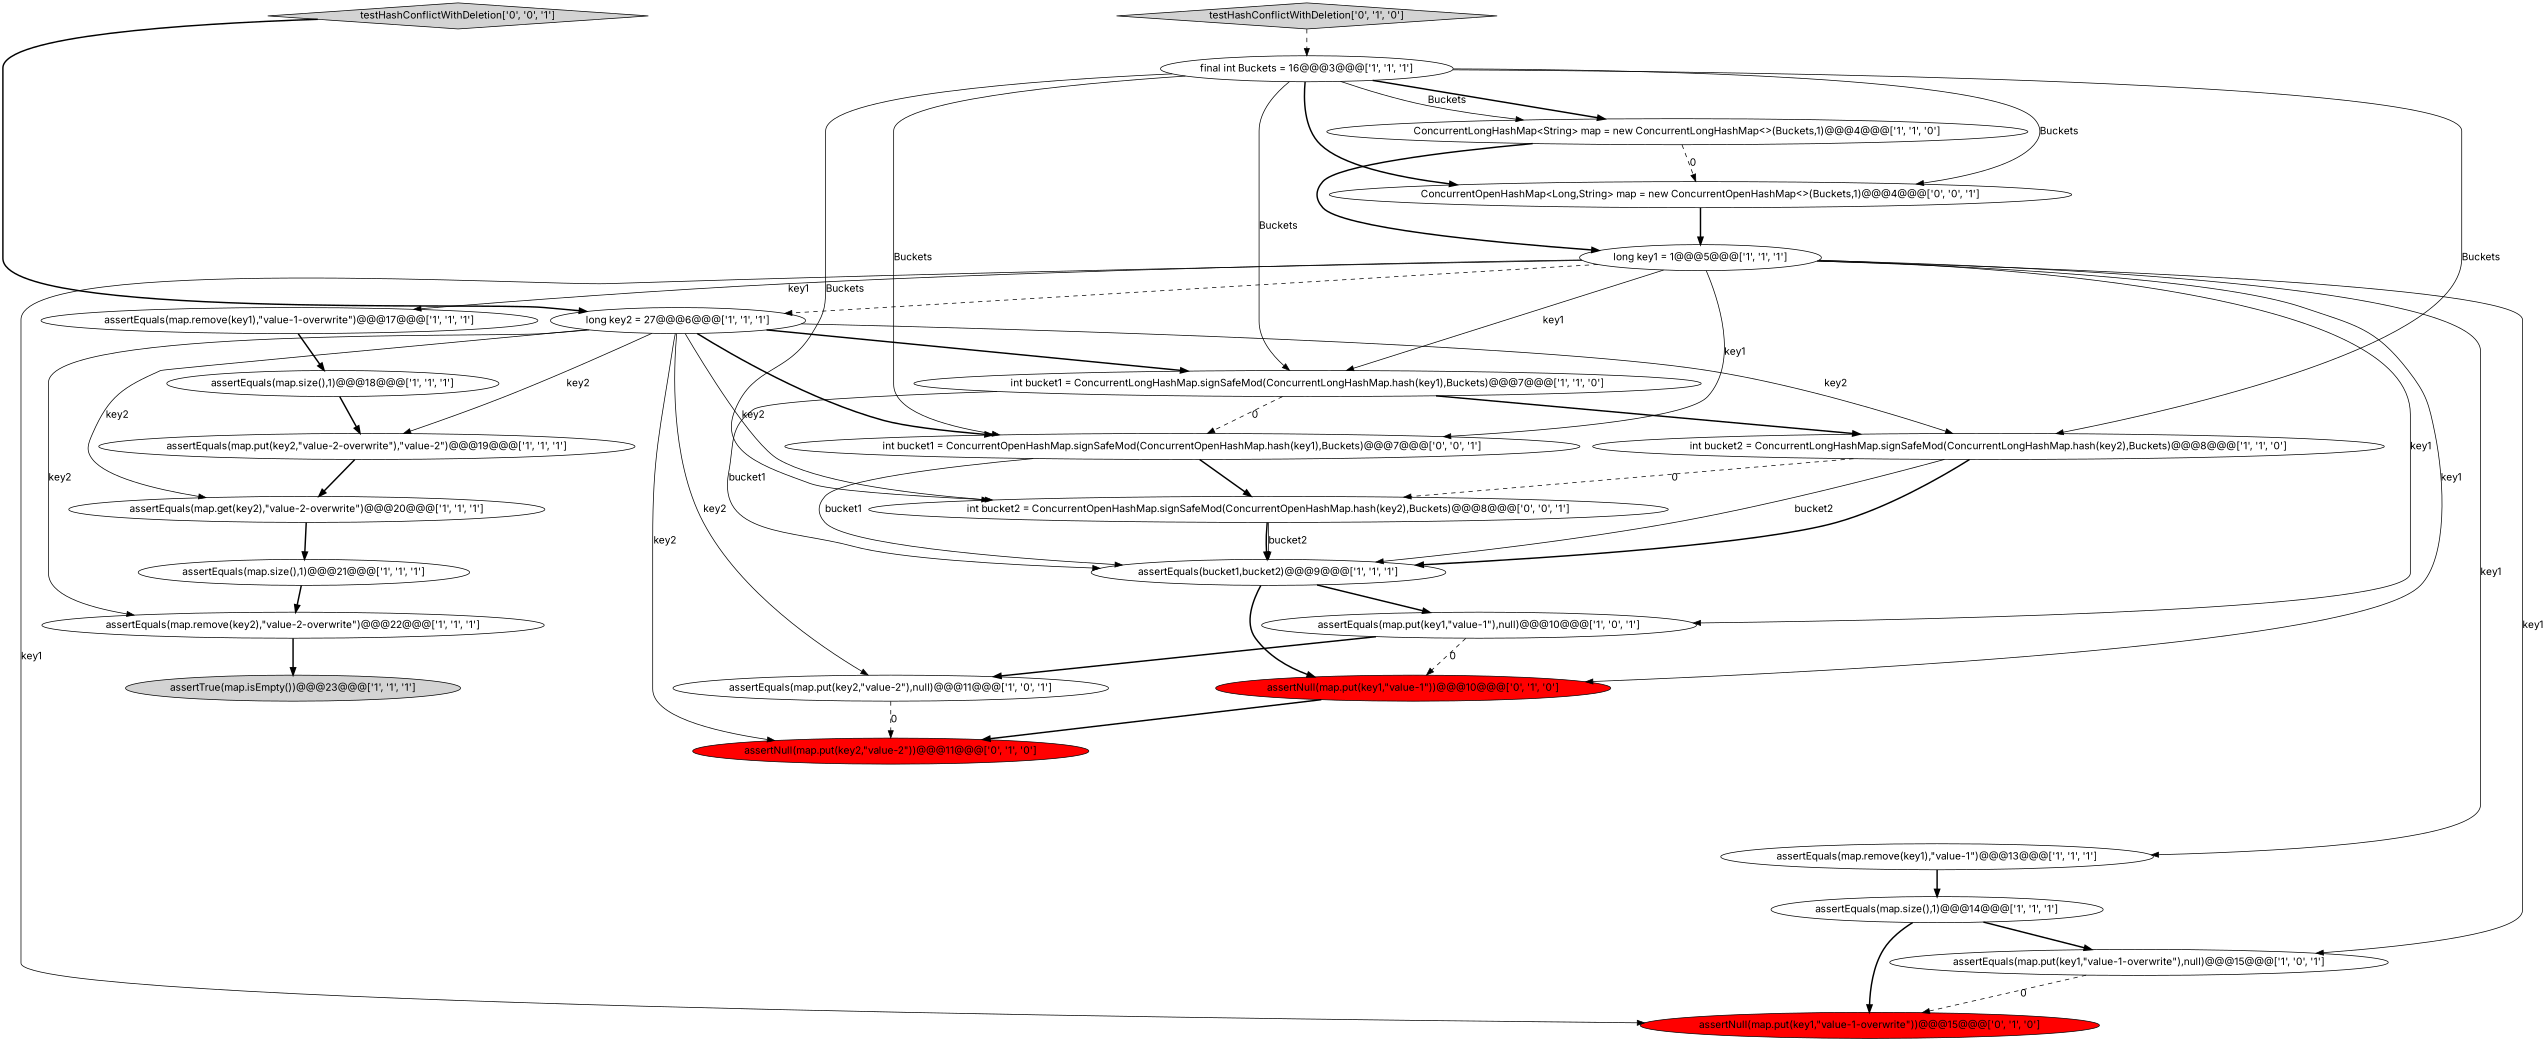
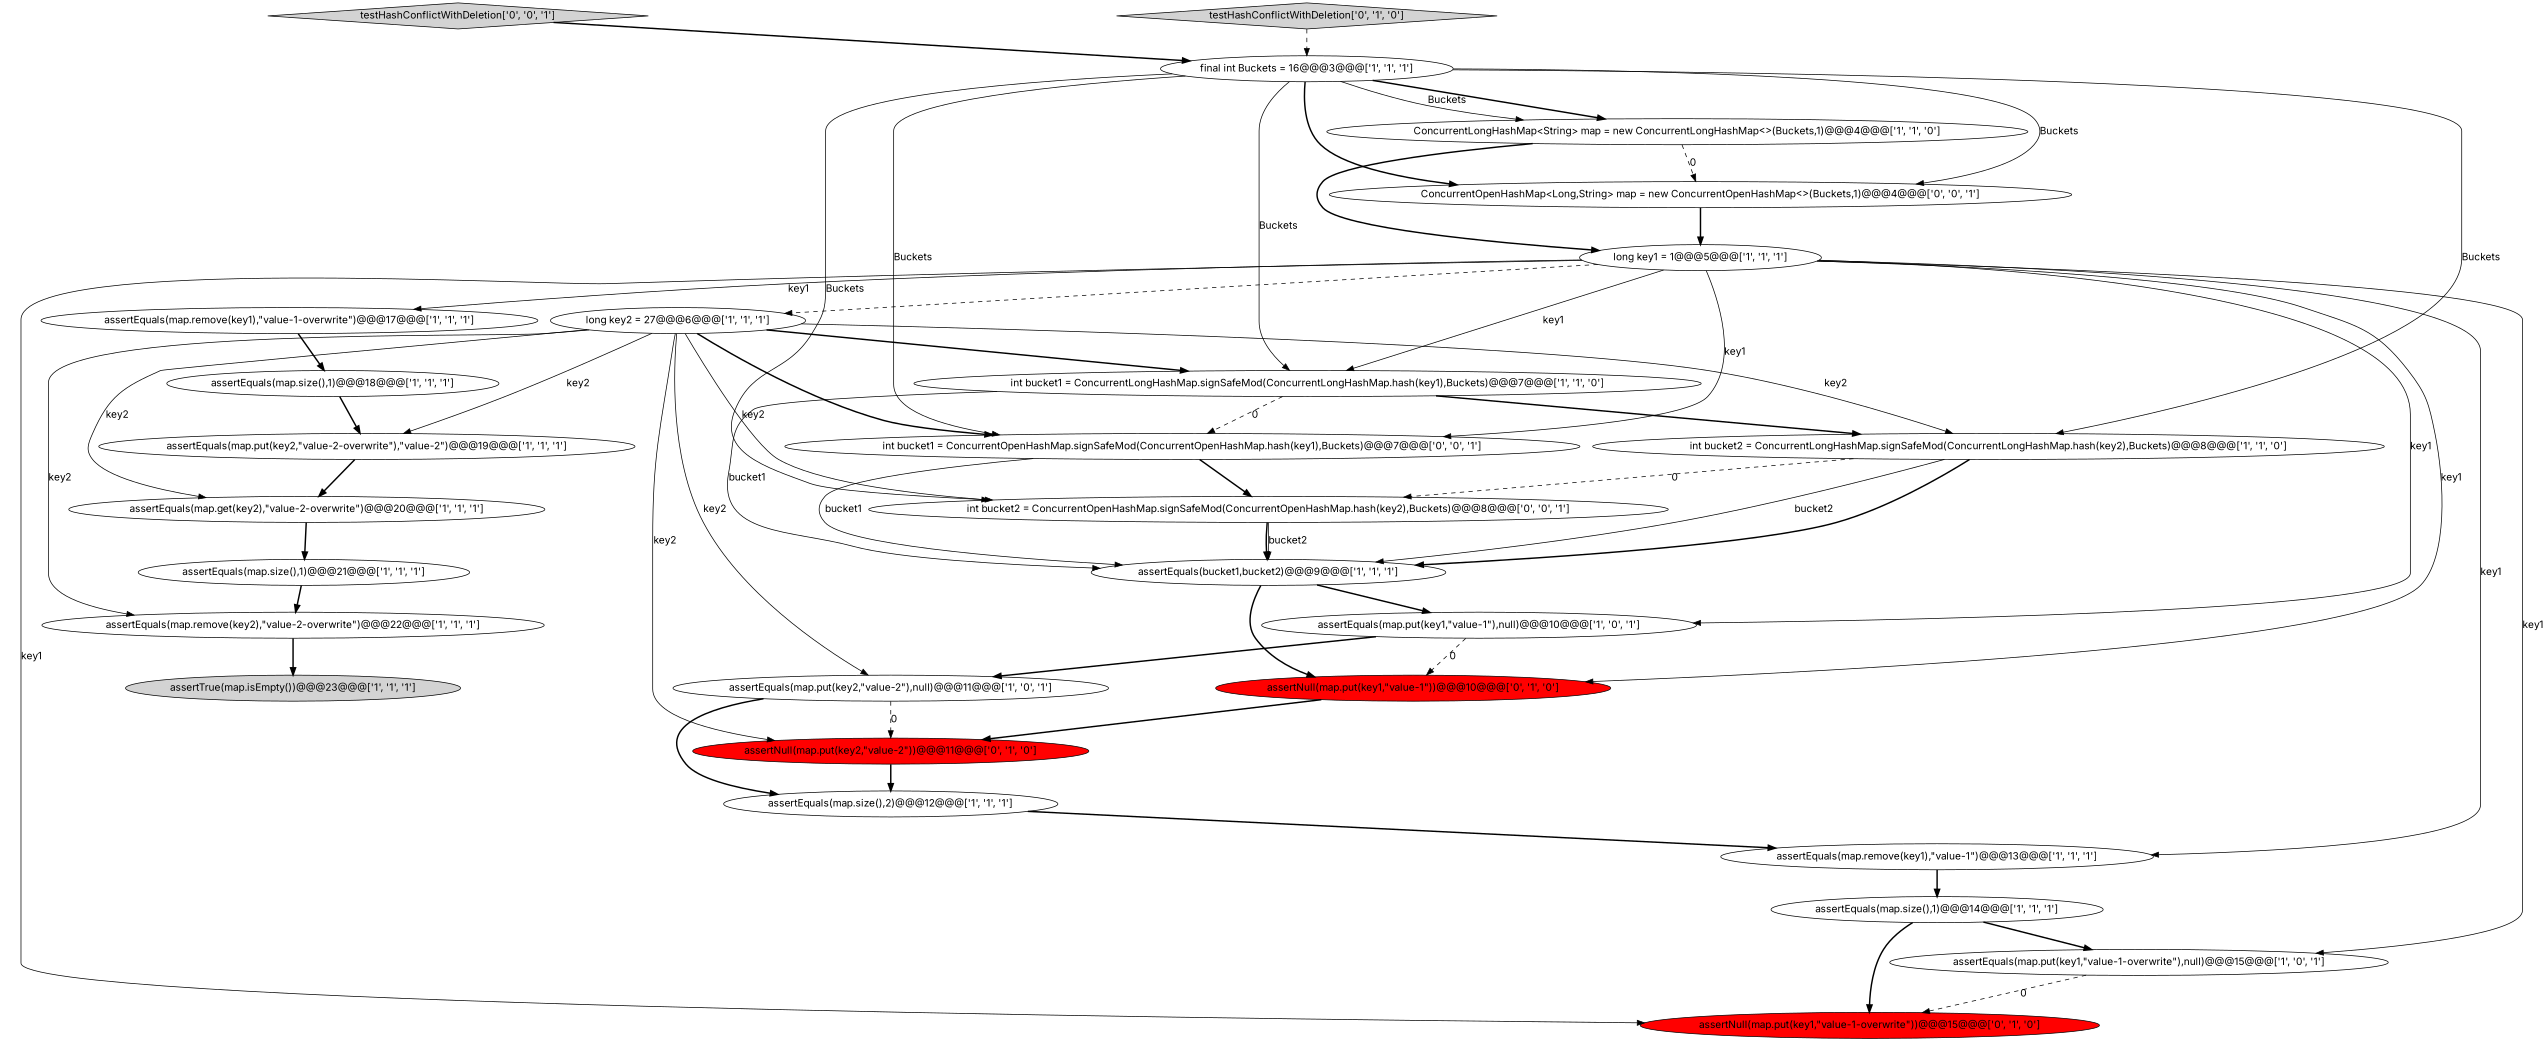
edge "testHashConflictWithDeletion['0', '0', '1']" -> "long key2 = 27@@@6@@@['1', '1', '1']": now "testHashConflictWithDeletion['0', '0', '1']" -> "final int Buckets = 16@@@3@@@['1', '1', '1']"
node "assertEquals(map.size(),2)@@@12@@@['1', '1', '1']": added
